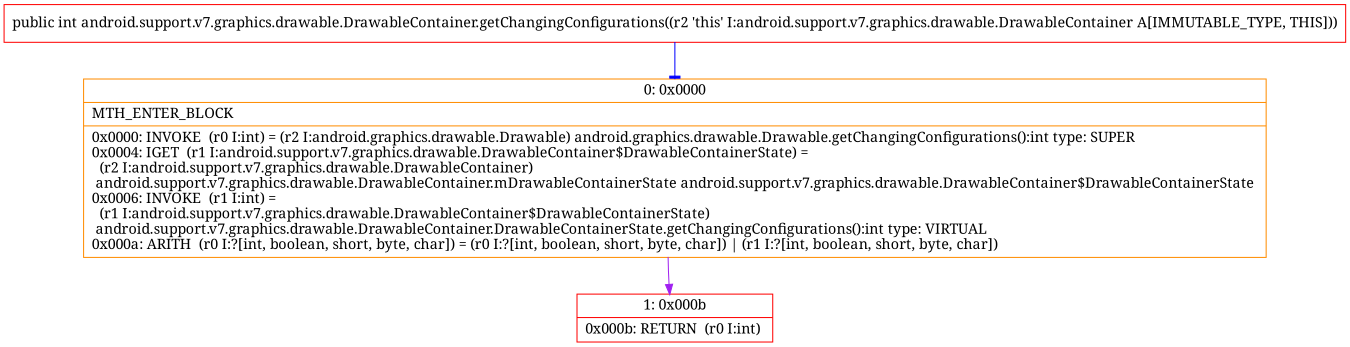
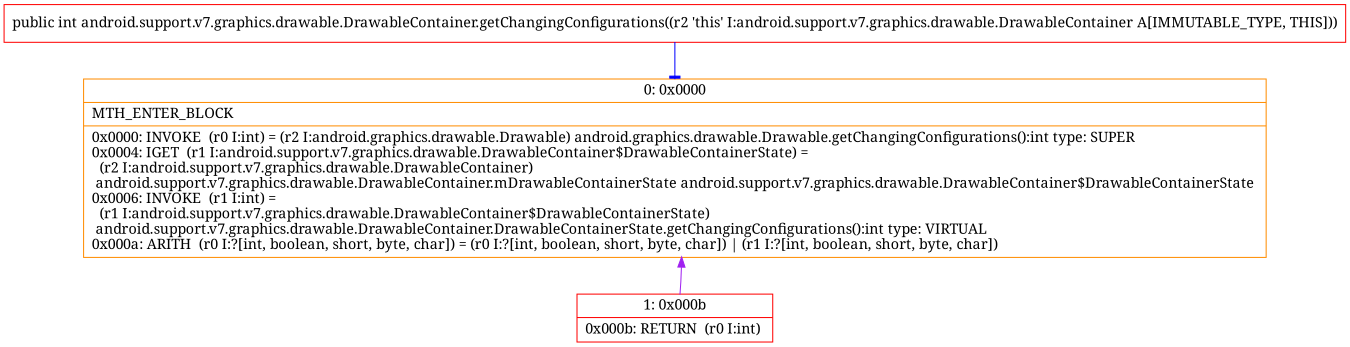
edge "0: 0x0000" -> "1: 0x000b": reversed
